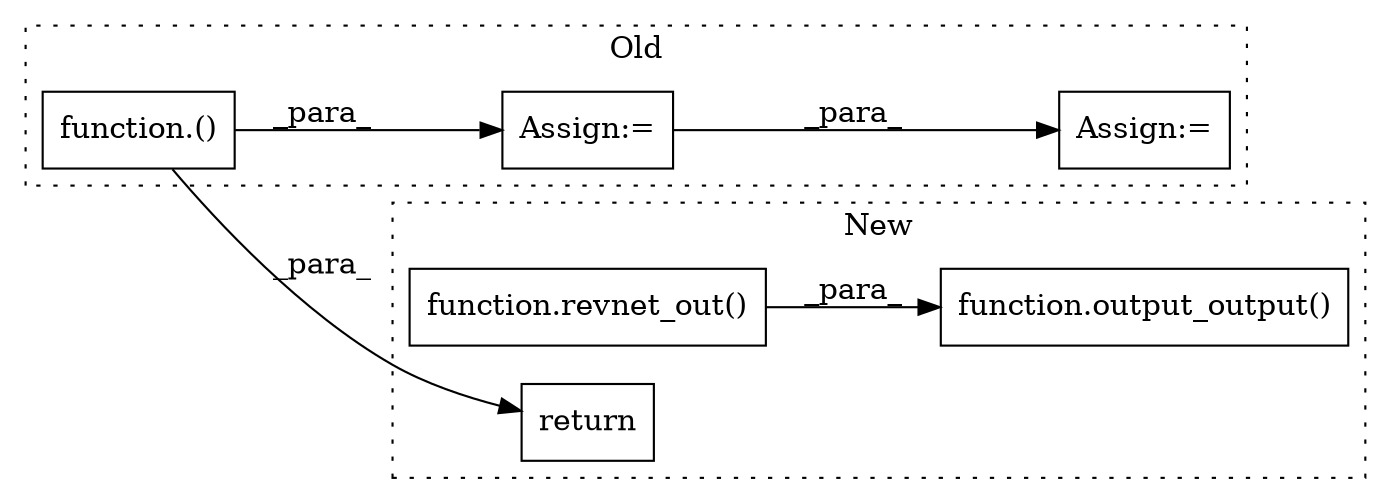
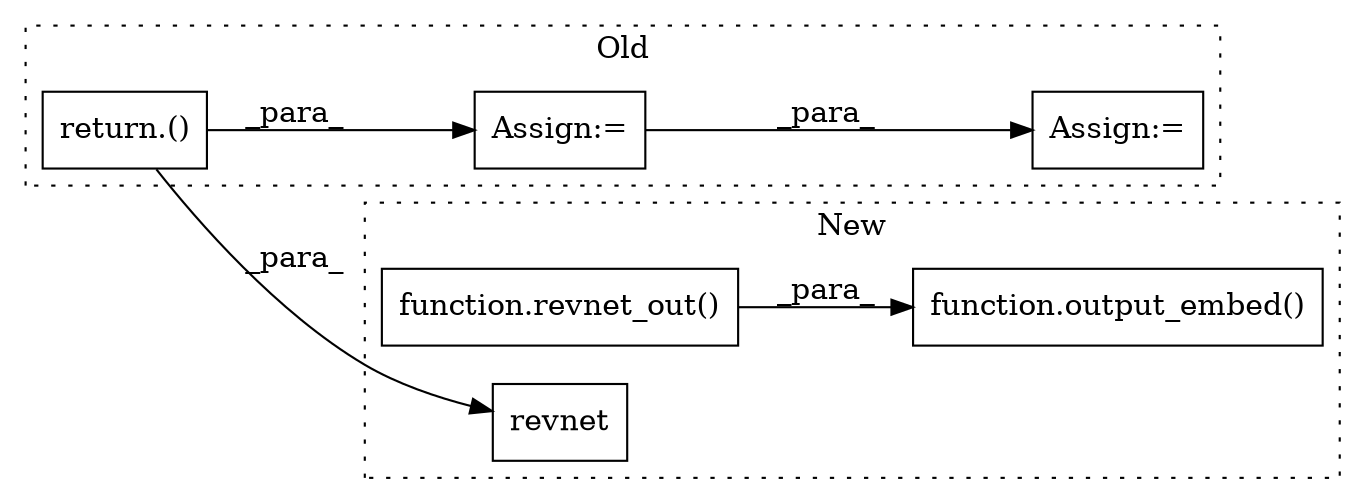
node "function.()": label "function.()" -> "return.()"
node "function.output_output()": label "function.output_output()" -> "function.output_embed()"
node "return": label "return" -> "revnet"
